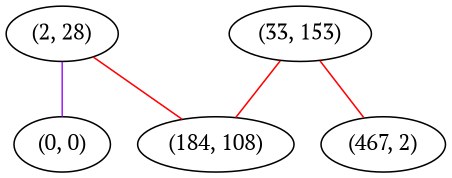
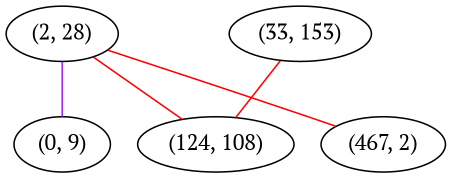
edge "(33, 153)" -- "(467, 2)": now "(2, 28)" -- "(467, 2)"
node "(0, 0)": label "(0, 0)" -> "(0, 9)"
node "(184, 108)": label "(184, 108)" -> "(124, 108)"
